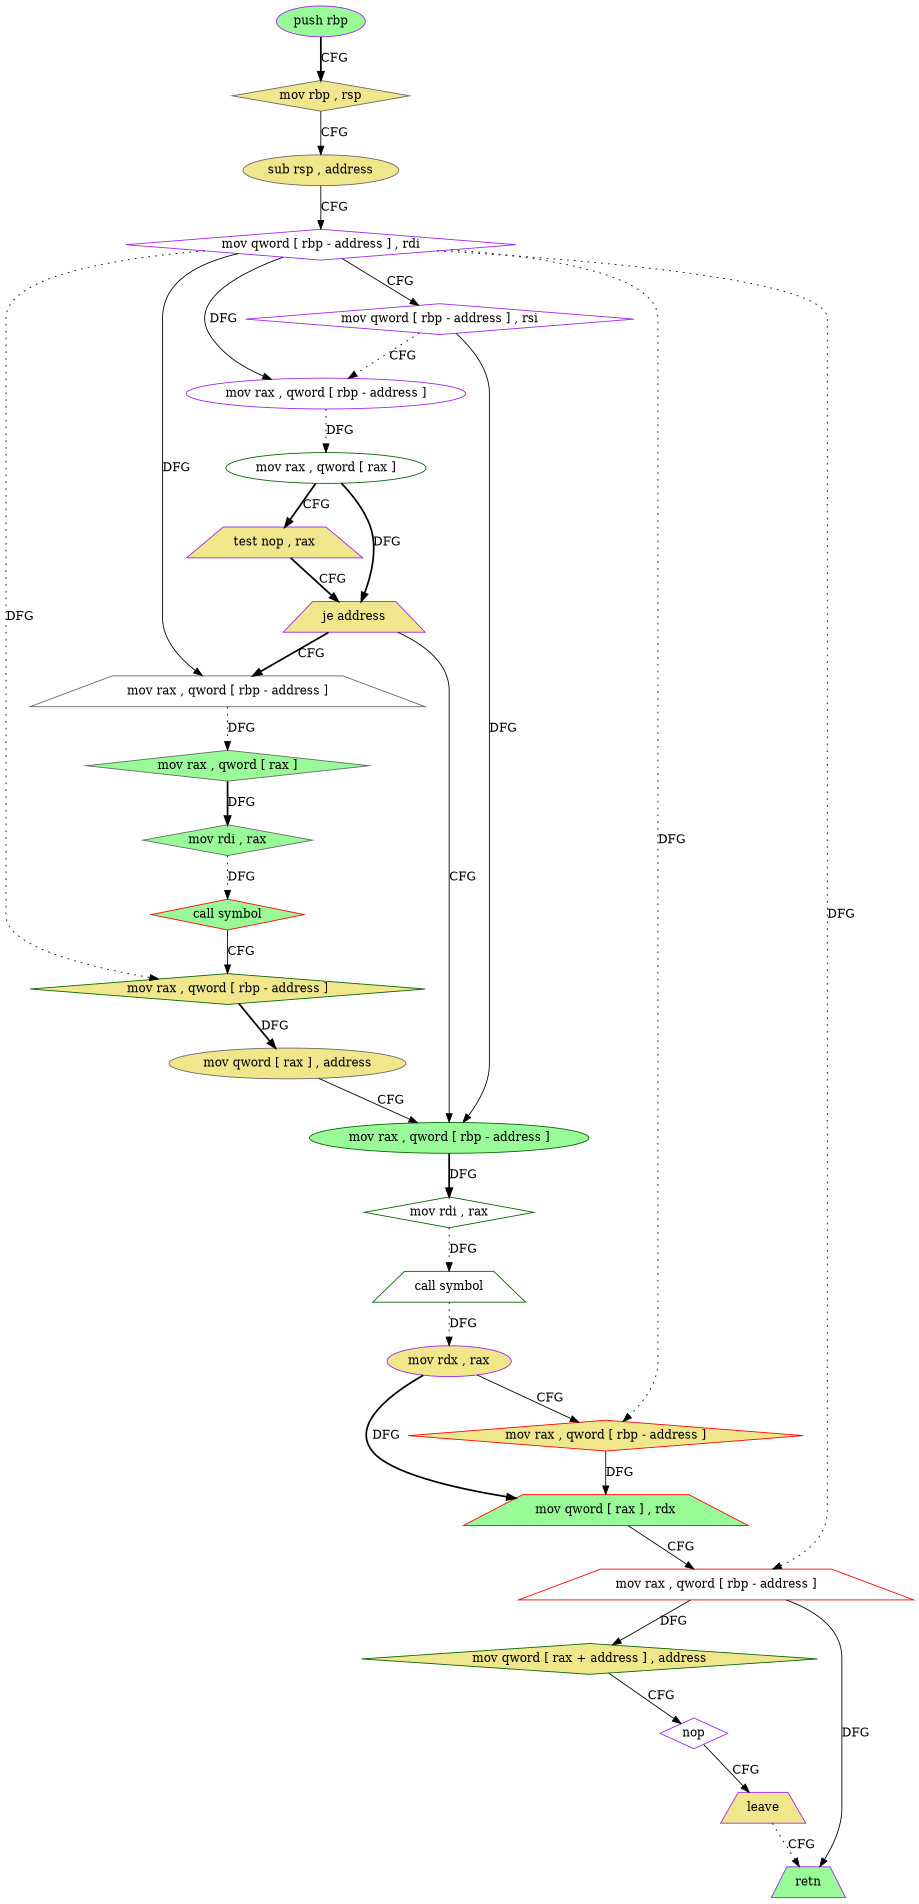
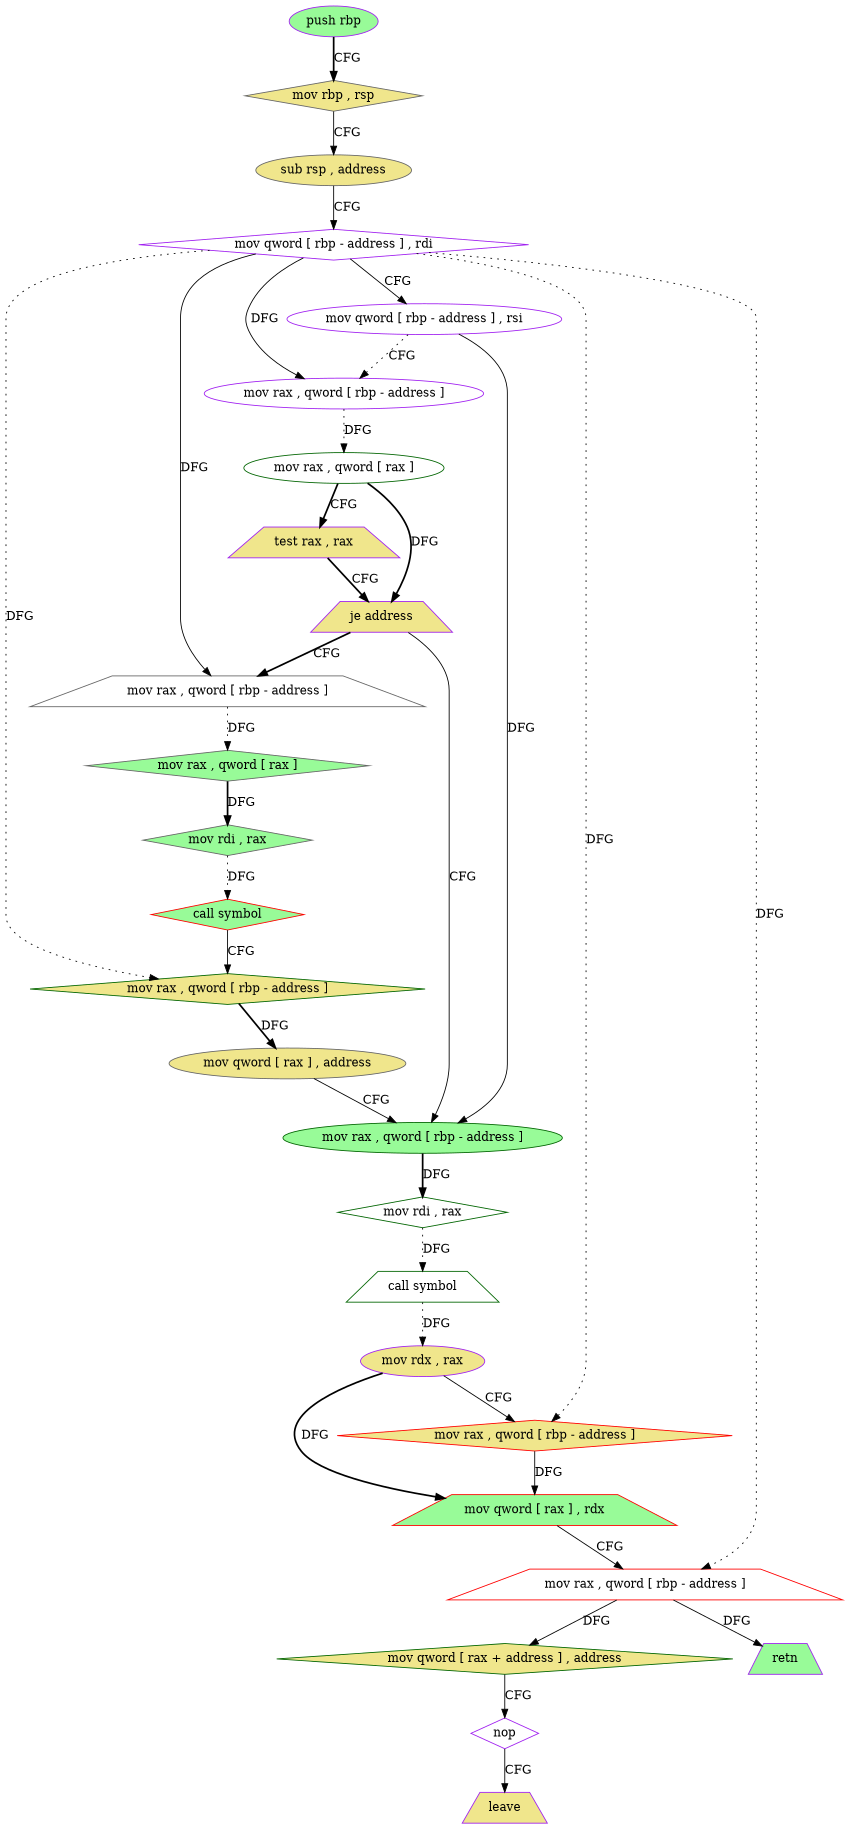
node "mov qword [ rbp - address ] , rsi": shape diamond -> ellipse
node "test nop , rax": label "test nop , rax" -> "test rax , rax"
edge "leave" -> "retn": removed, label "CFG"
